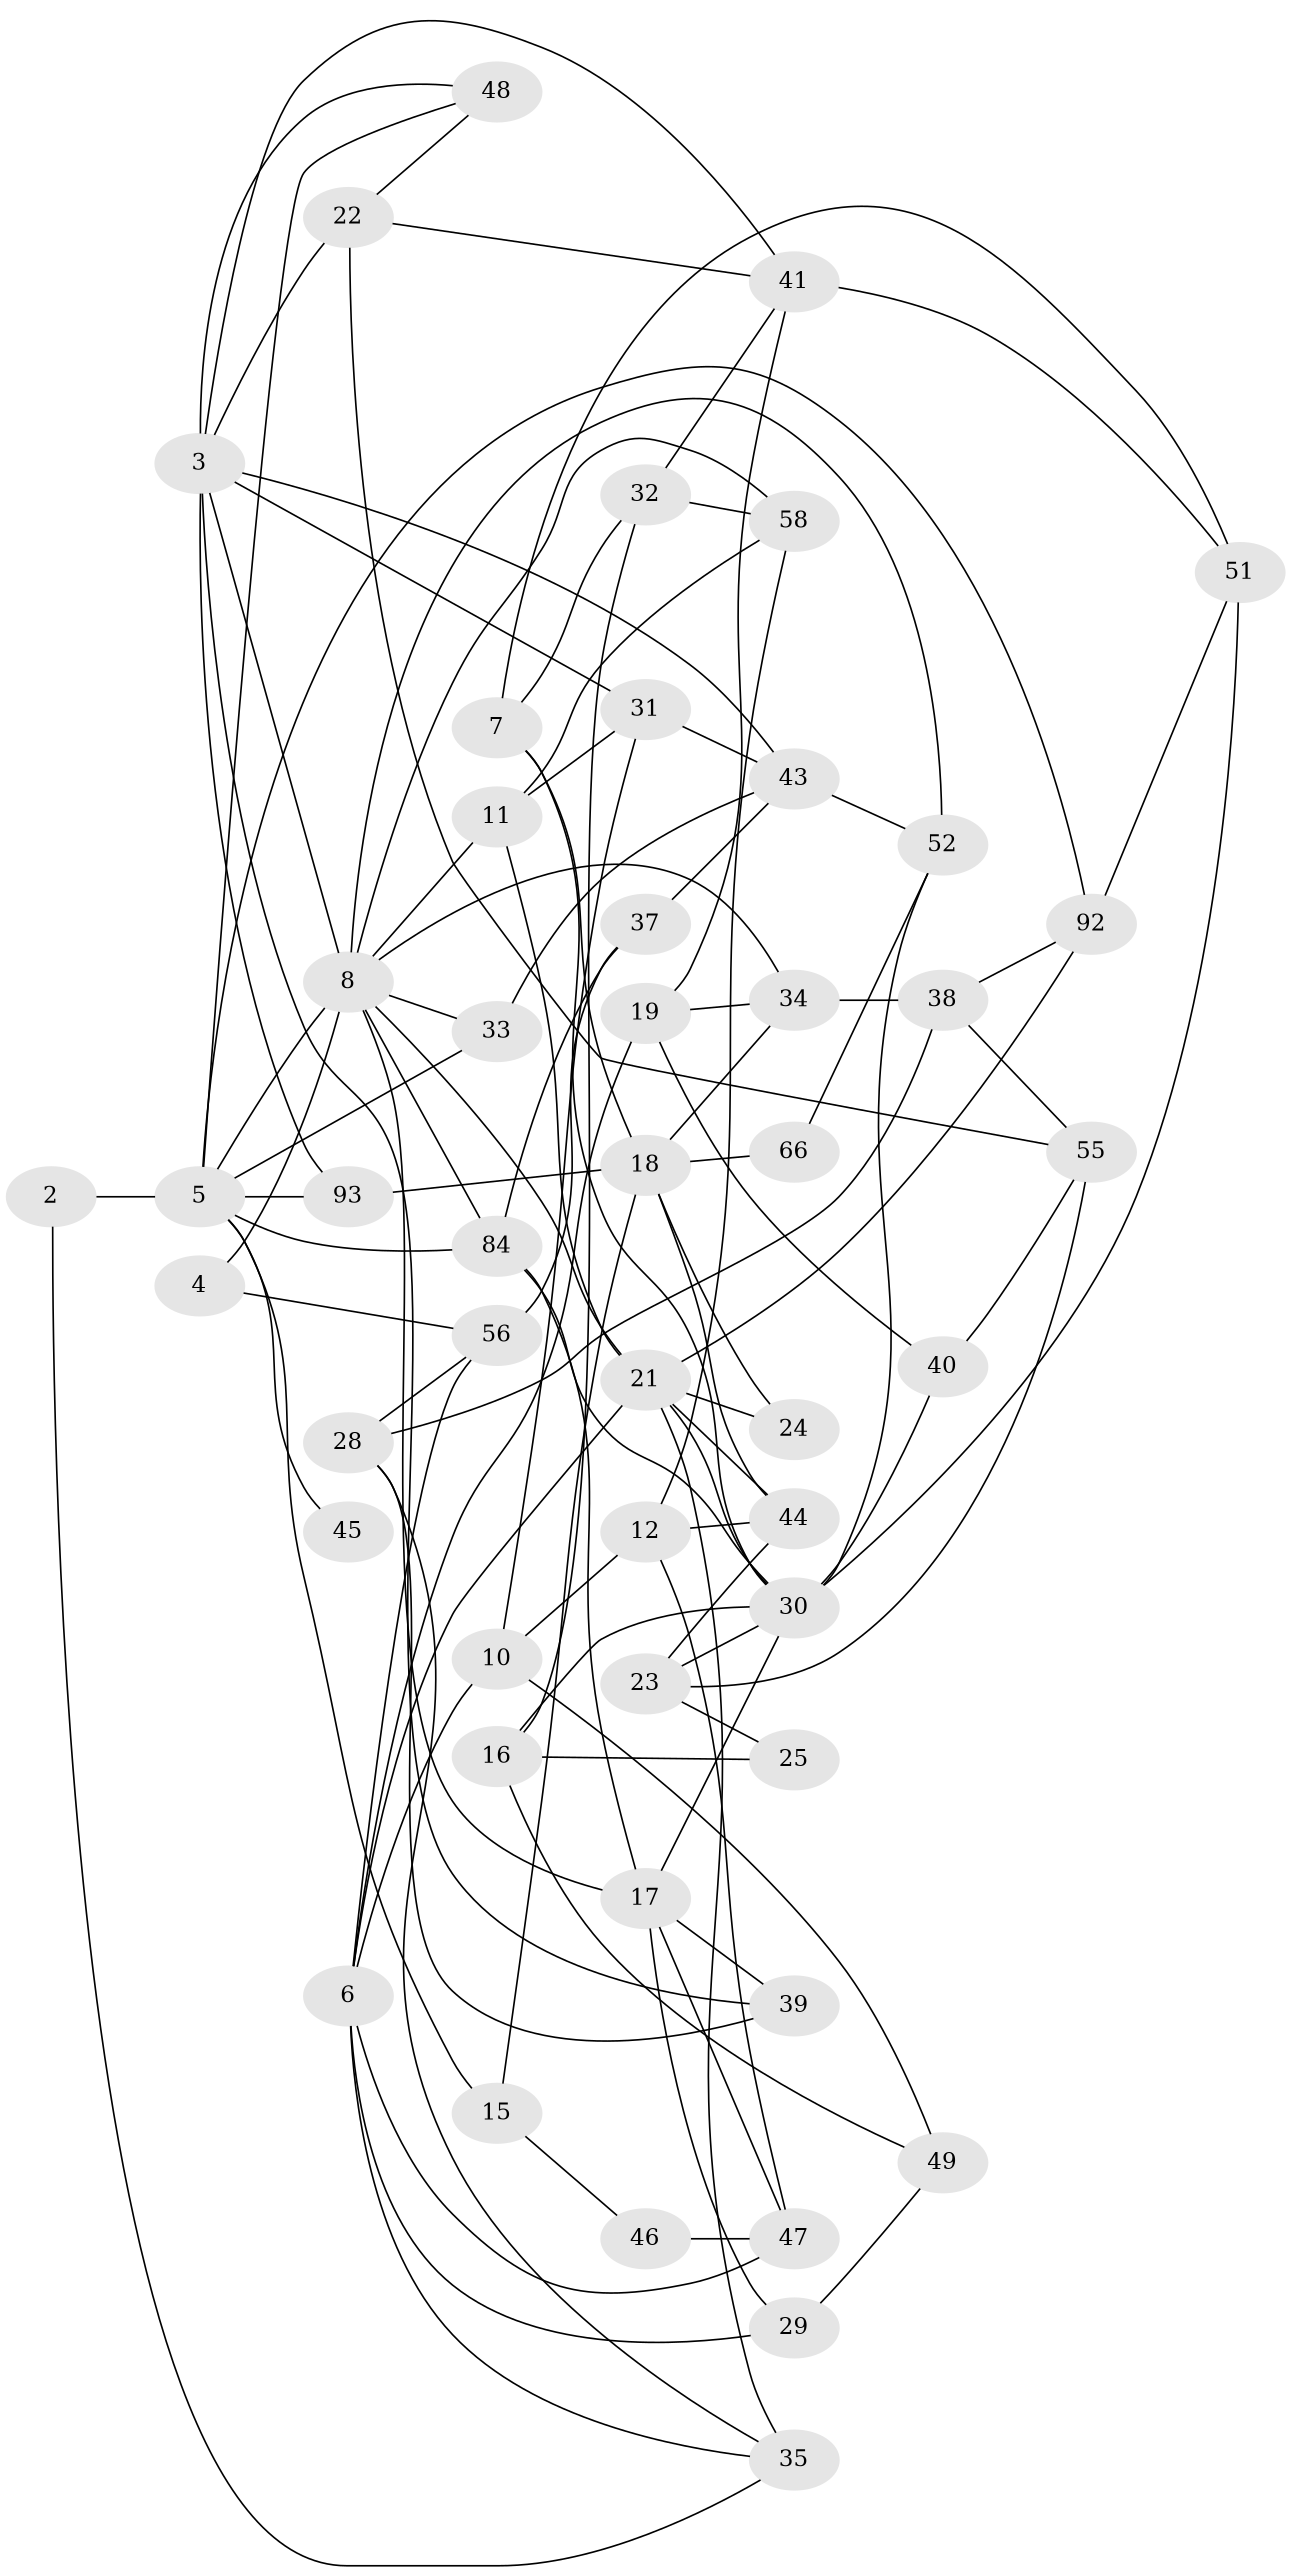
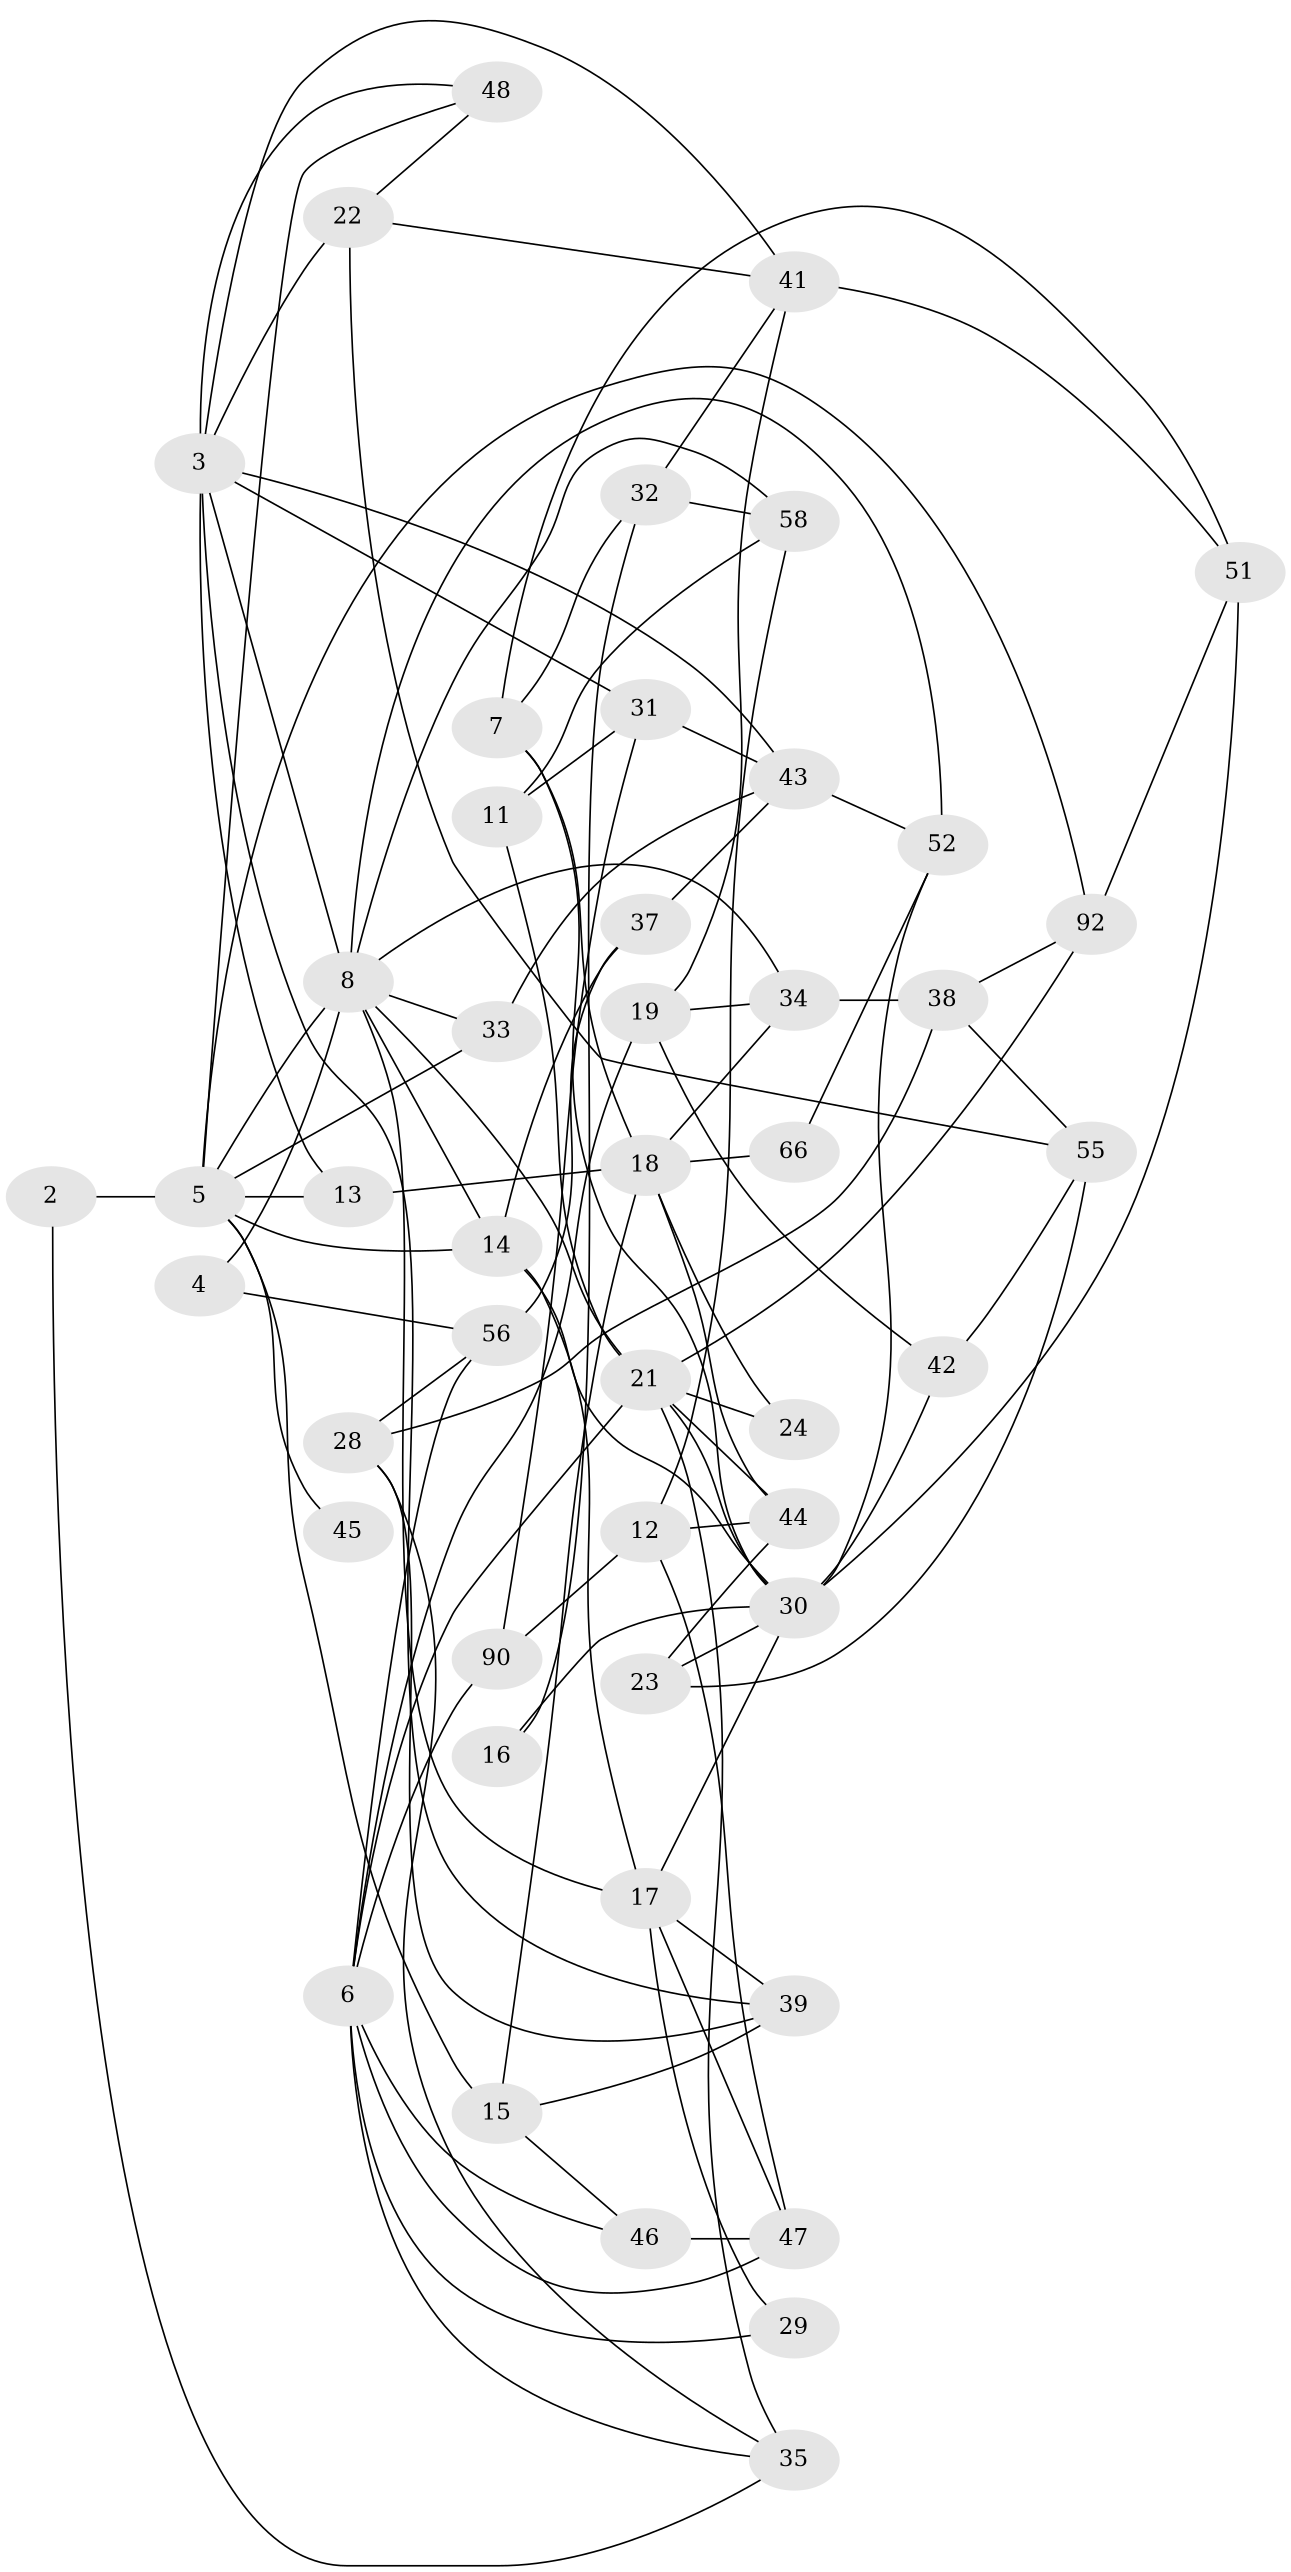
edge "11" -- "8": removed
node "93": label "93" -> "13"
node "84": label "84" -> "14"
node "40": label "40" -> "42"
node "10": label "10" -> "90"
node "25": removed
edge "39" -- "15": added
node "49": removed
edge "6" -- "46": added
